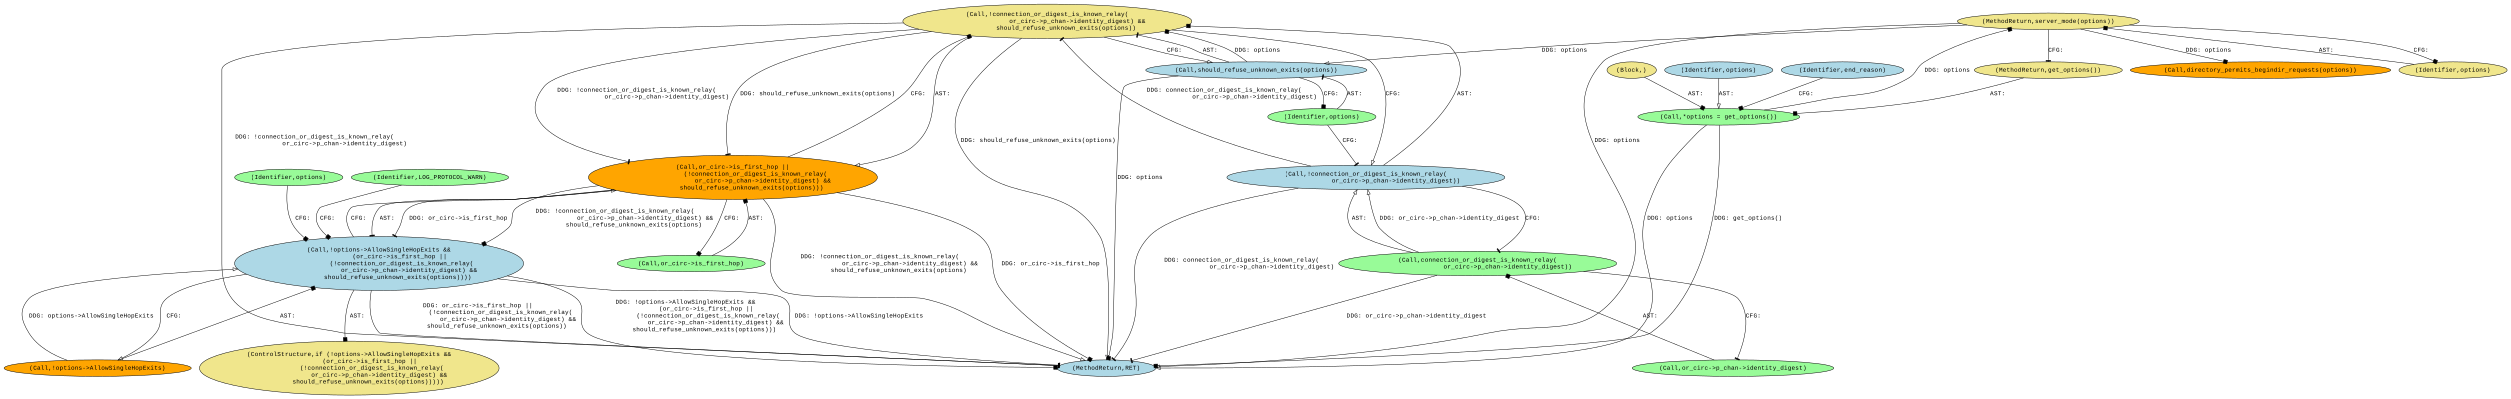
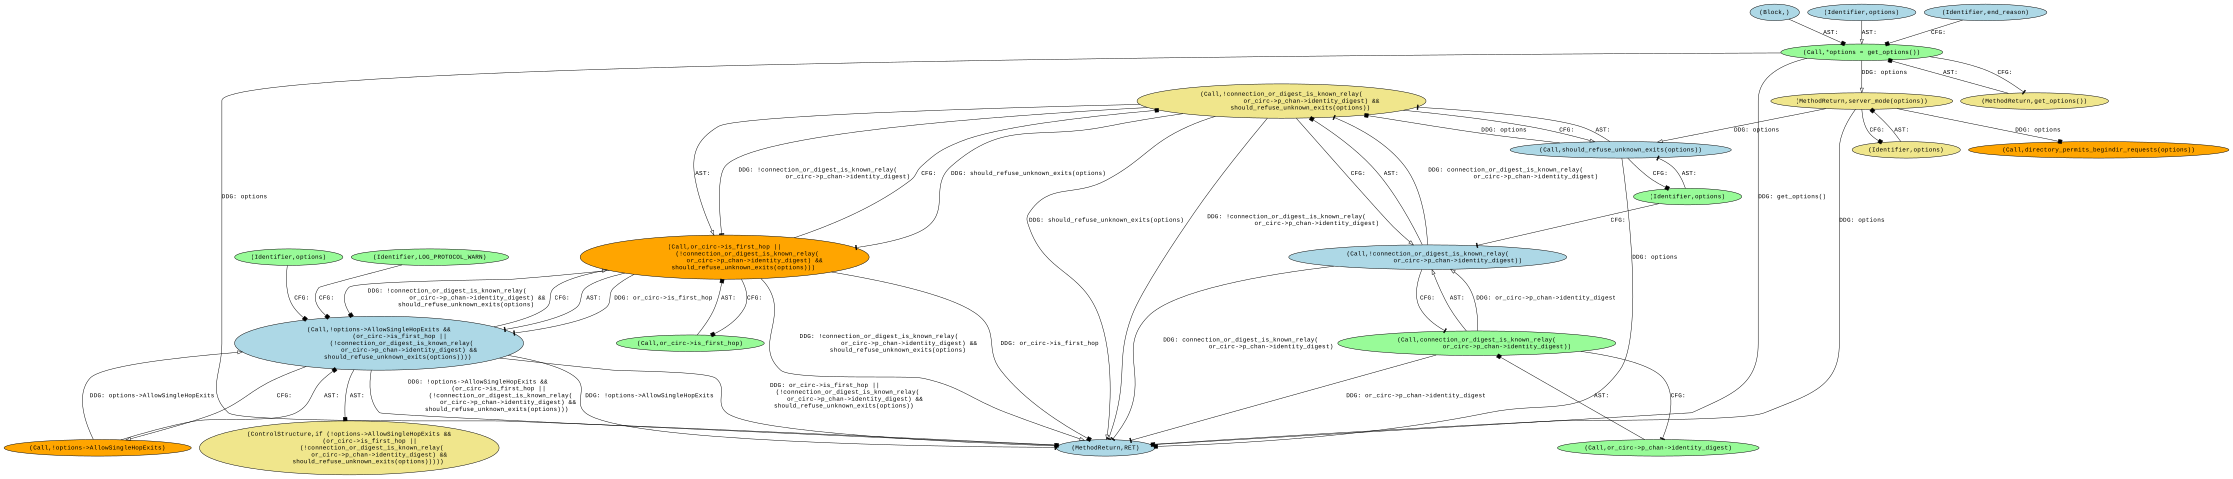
edge "(MethodReturn,server_mode(options))" -> "(MethodReturn,get_options())": now "(Call,*options = get_options())" -> "(MethodReturn,get_options())"
node "(Block,)": fillcolor khaki -> lightblue
edge "(Call,*options = get_options())" -> "(MethodReturn,server_mode(options))": arrowhead box -> onormal
